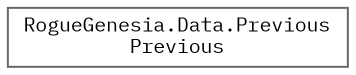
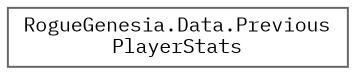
node "RogueGenesia.Data.Previous Previous": label "RogueGenesia.Data.Previous Previous" -> "RogueGenesia.Data.Previous PlayerStats"
